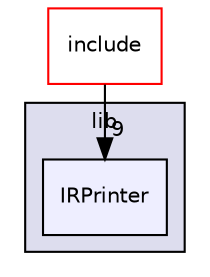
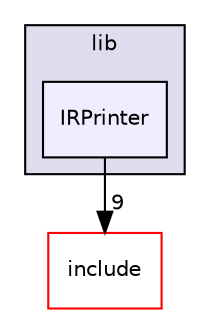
edge "include" -> "IRPrinter": reversed
